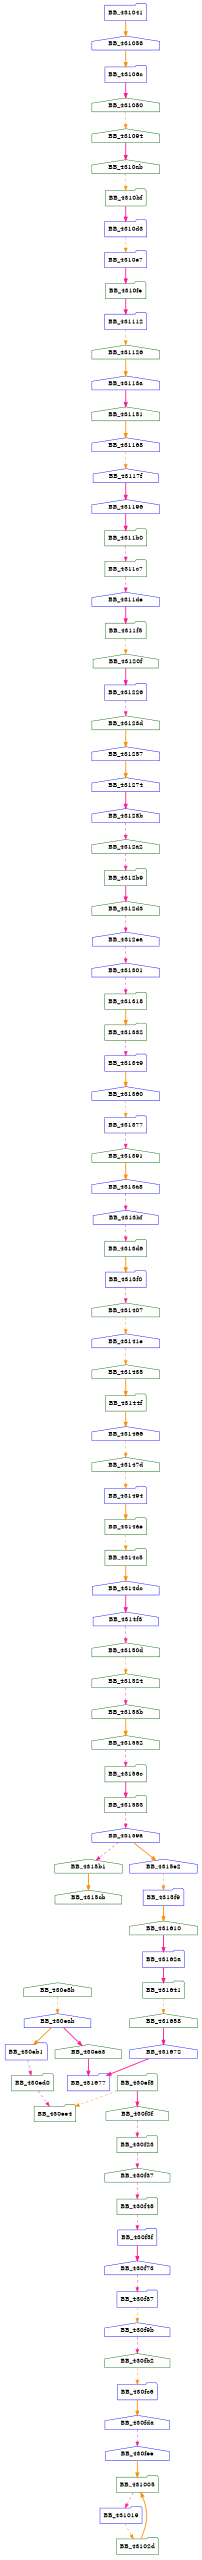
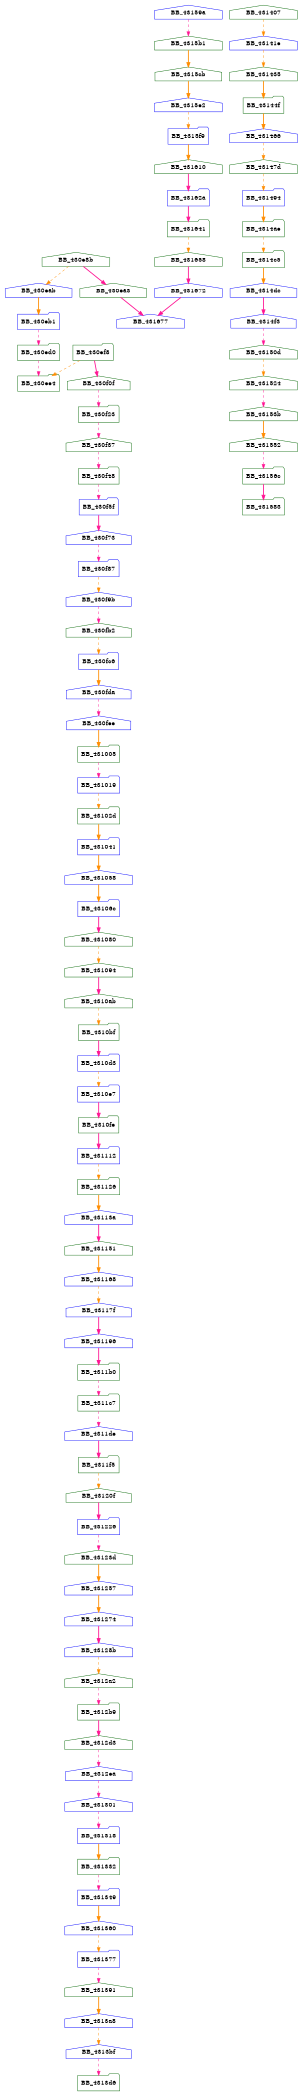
node "BB_431126": shape house -> folder
edge "BB_43128b" -> "BB_4312a2": color deeppink -> darkorange
node "BB_431318": color darkgreen -> blue
edge "BB_4313a8" -> "BB_4313bf": color deeppink -> darkorange
node "BB_4313f0": removed
edge "BB_431583" -> "BB_43159a": removed
edge "BB_43159a" -> "BB_4315e2": now "BB_4315cb" -> "BB_4315e2"
edge "BB_430eab" -> "BB_430ea3": now "BB_430e8b" -> "BB_430ea3"
node "BB_431677": shape folder -> house
edge "BB_43102d" -> "BB_431005": now "BB_43102d" -> "BB_431041"
